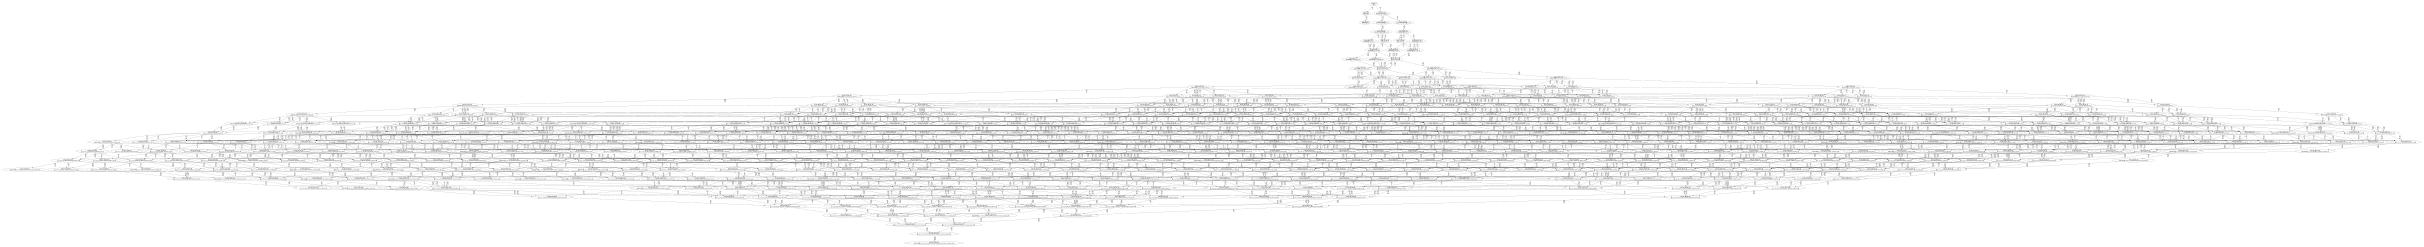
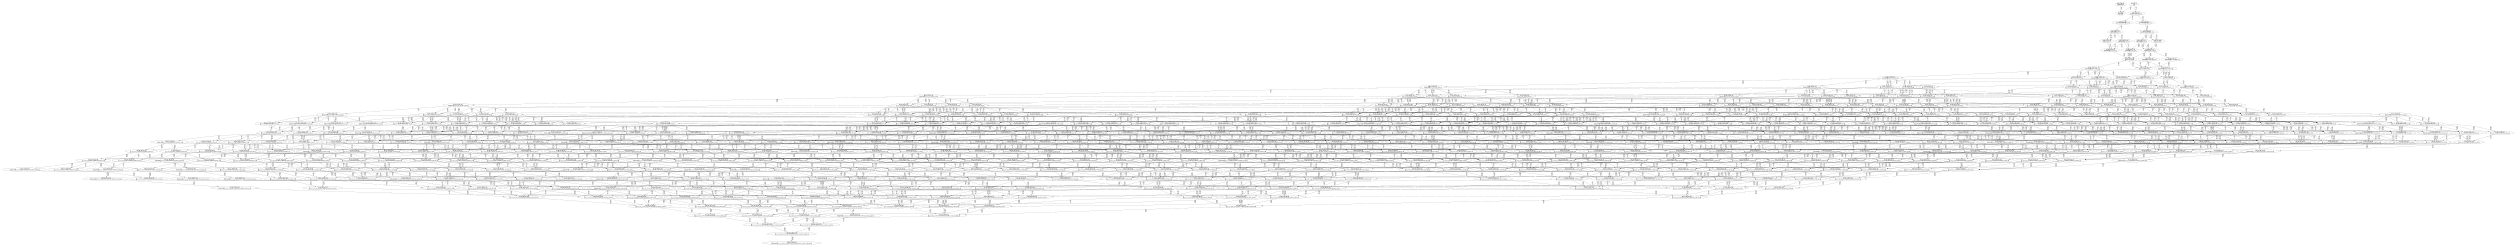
edge "S1: [0, 0] [9, 12] {T0J0:9-12}{1}" -> "S2: [9, 12] [87, 110] {T0J1:87-110}{1, 2}": reversed
